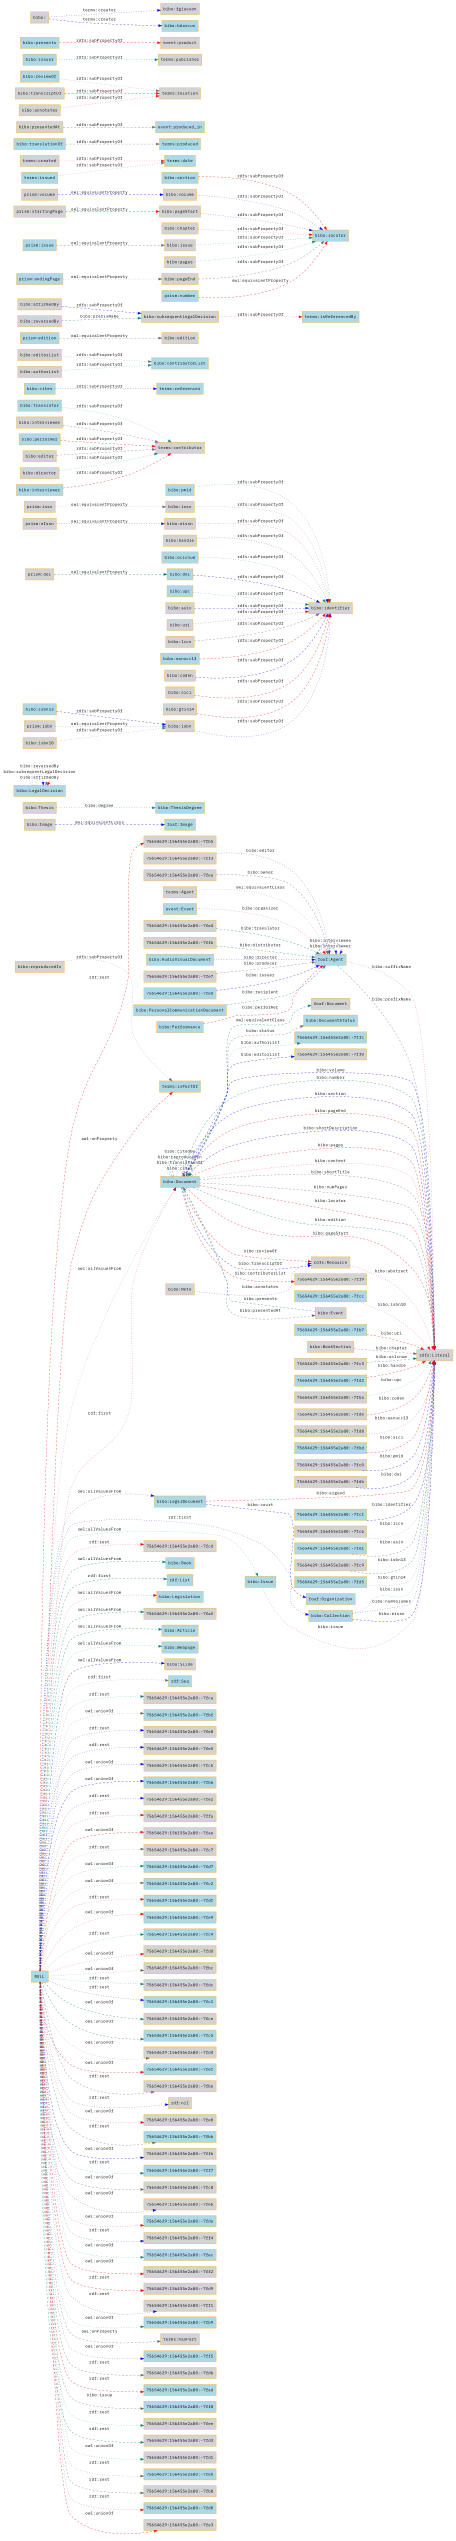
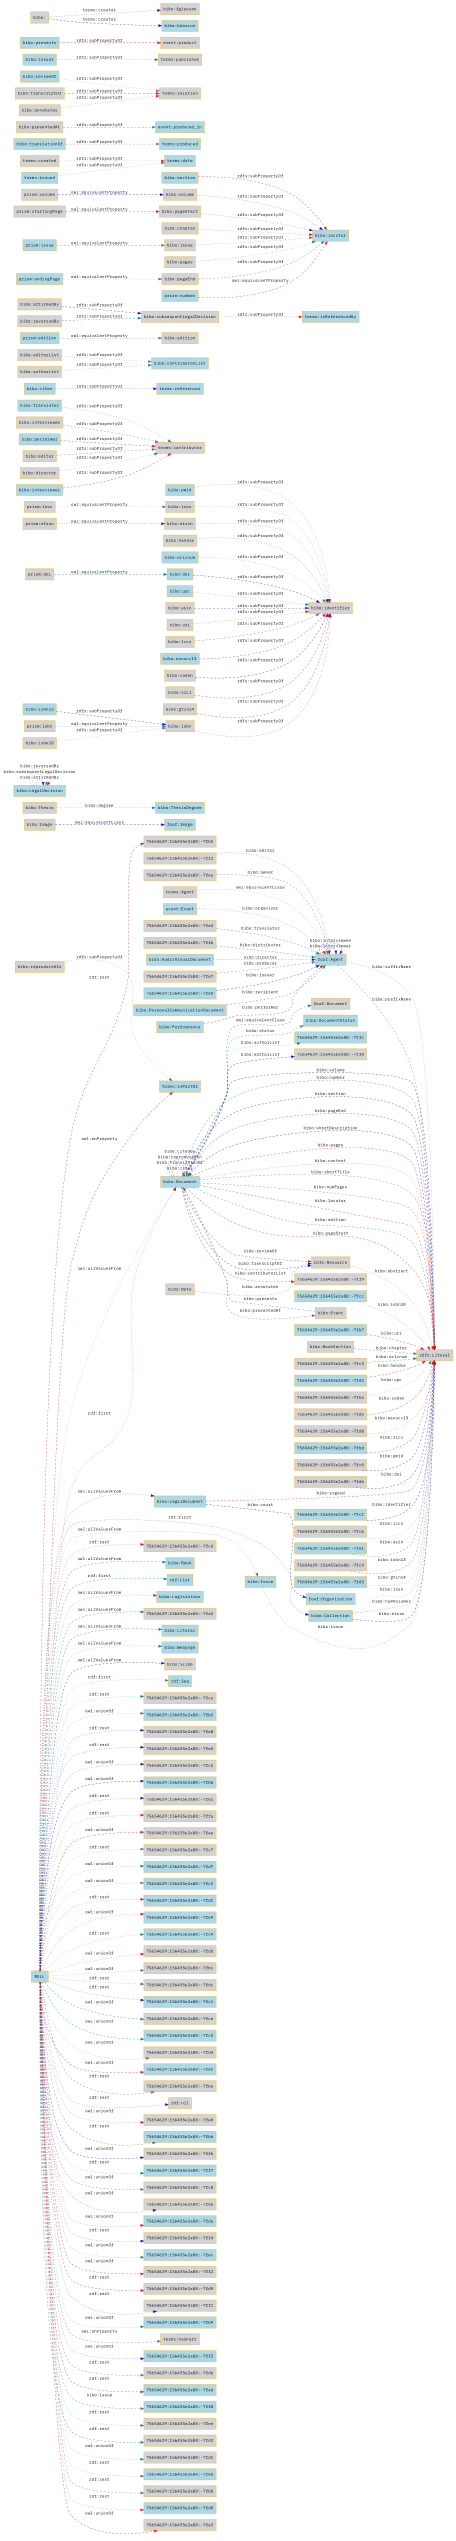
edge "bibo:reversedBy" -> "bibo:subsequentLegalDecision": label "bibo:prefixName" -> "rdfs:subPropertyOf"
node "bibo:Article": label "bibo:Article" -> "bibo:Literal"
